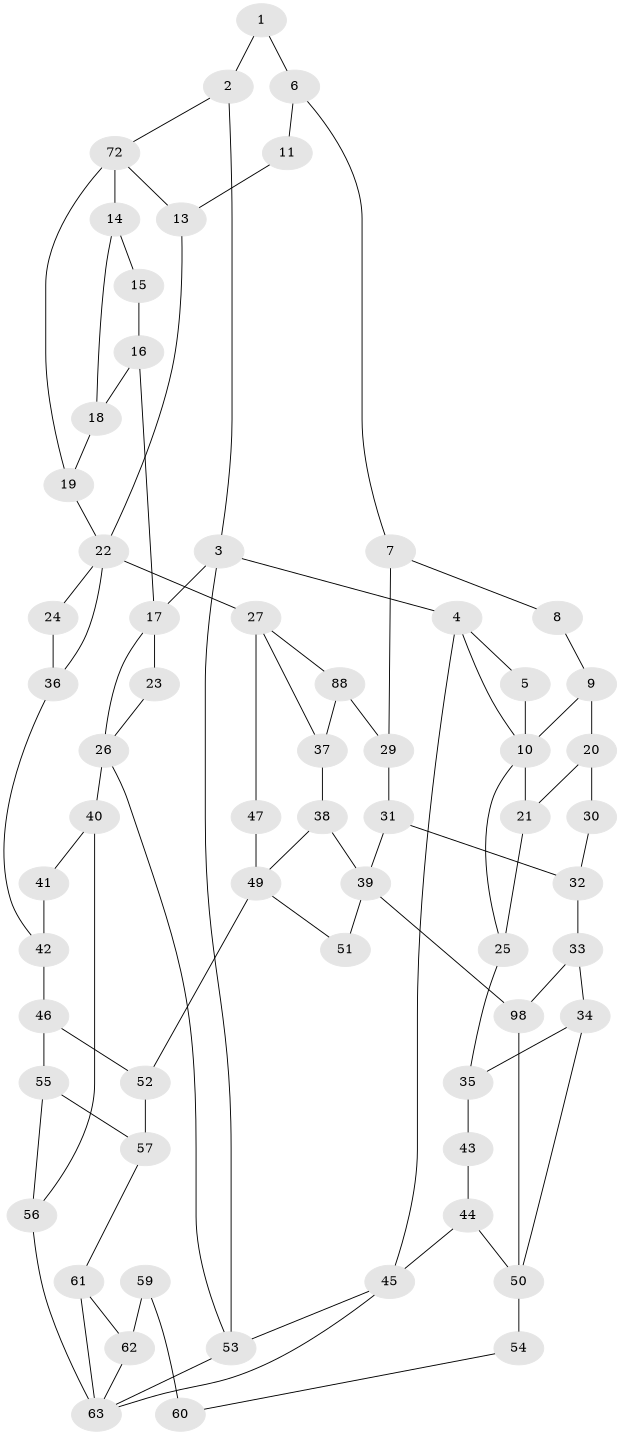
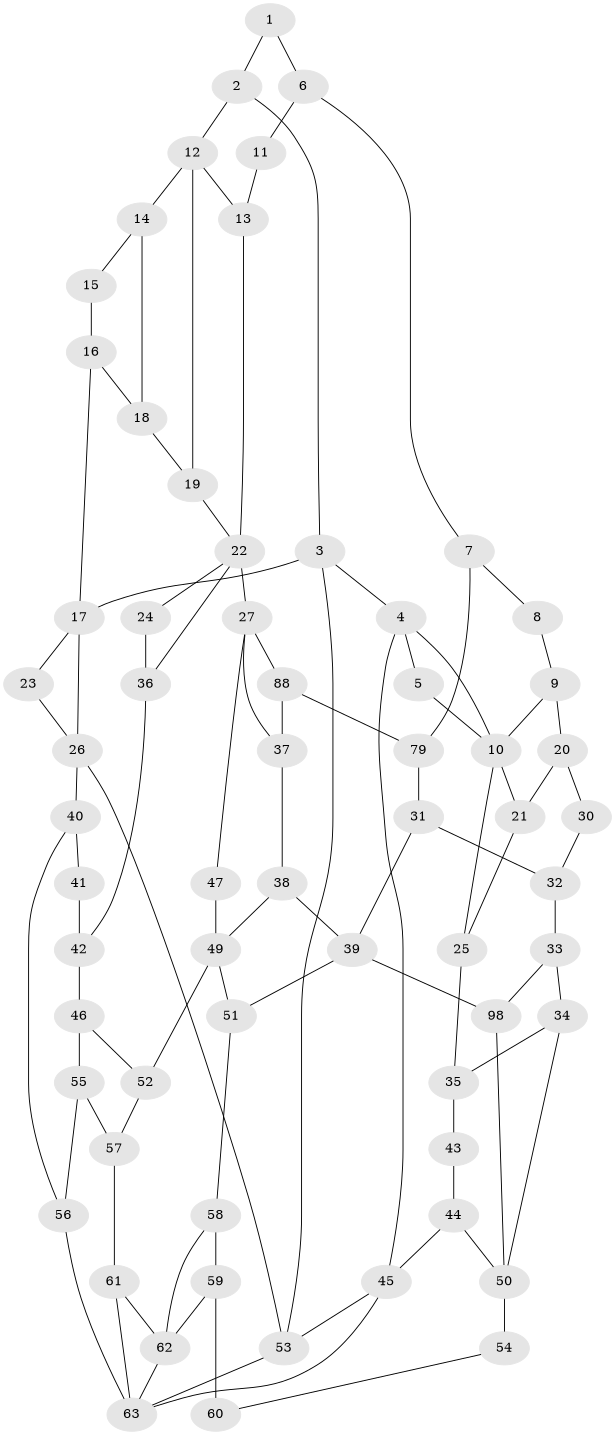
node "72": label "72" -> "12"
node "29": label "29" -> "79"
node "58": added
